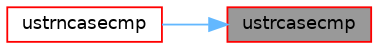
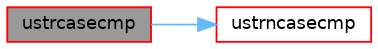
edge "ustrncasecmp" -> "ustrcasecmp": reversed
